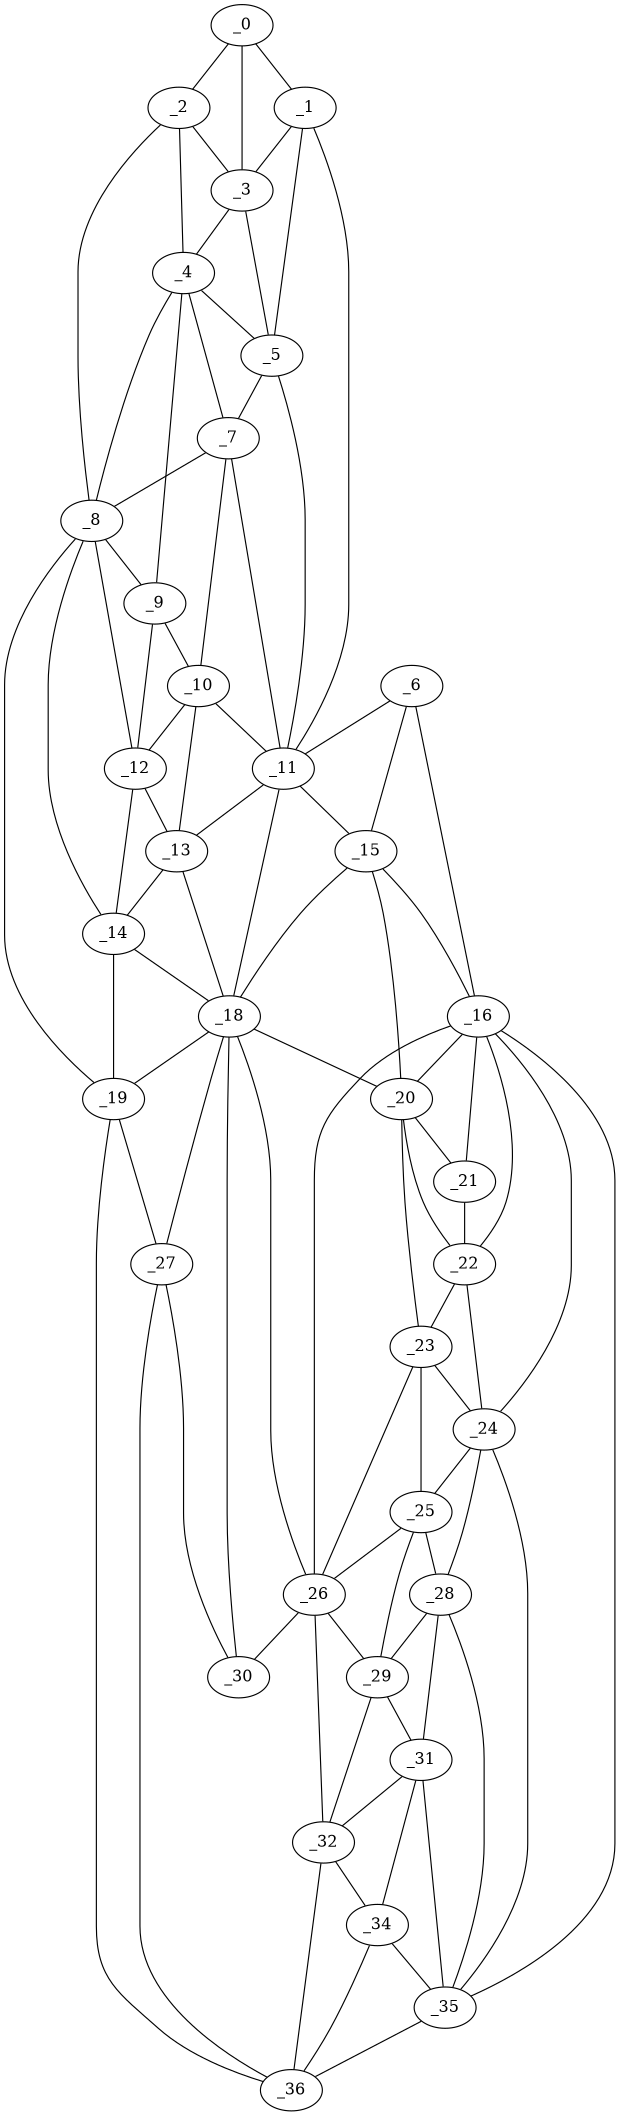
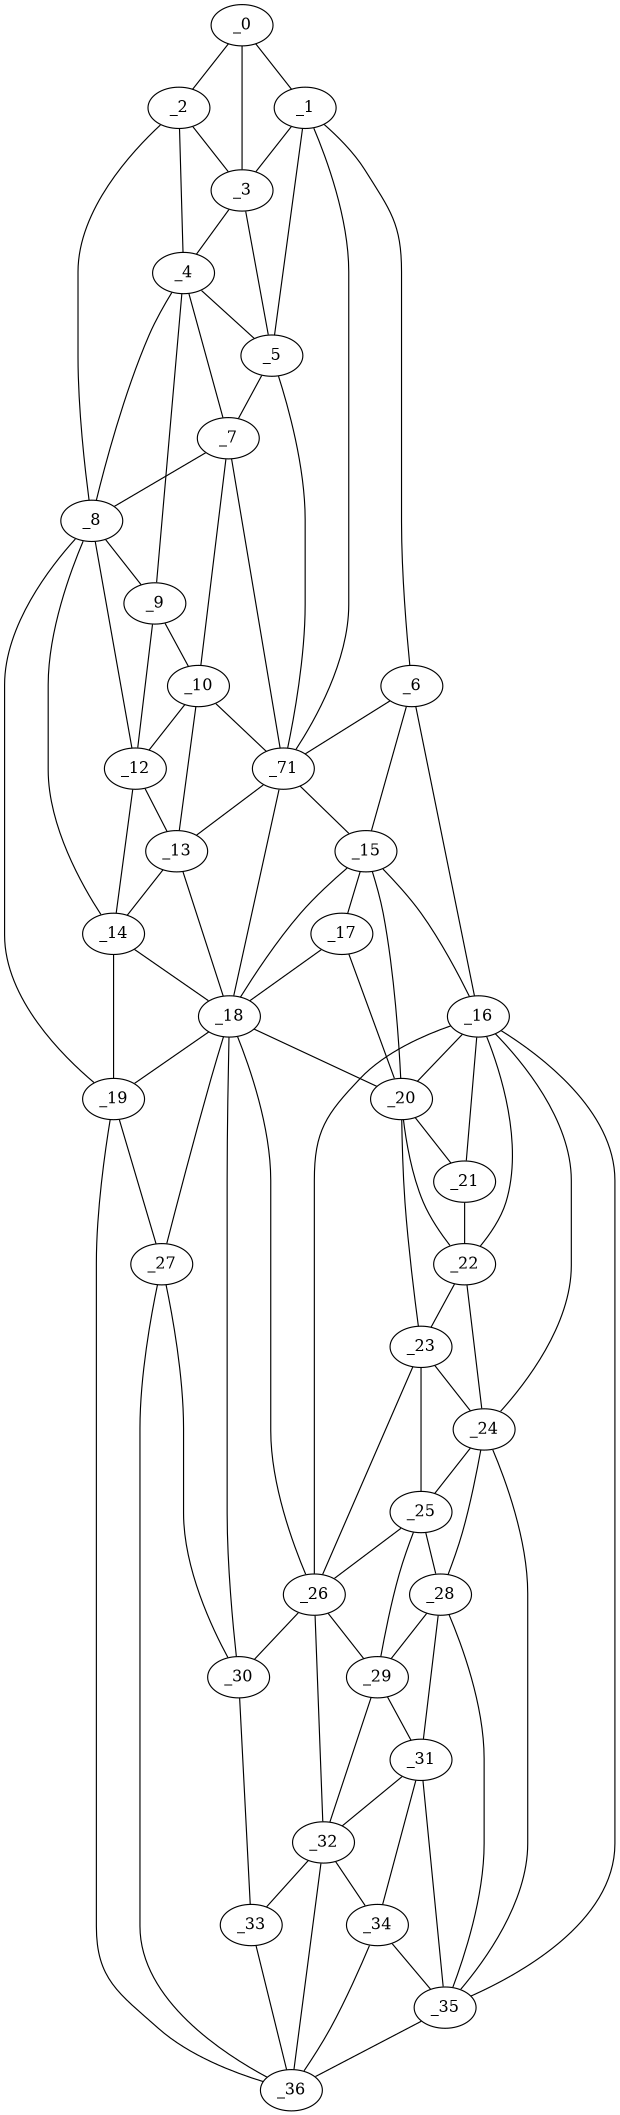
edge "_1" -- "_6": added
node "_11": label "_11" -> "_71"
node "_17": added
node "_33": added
